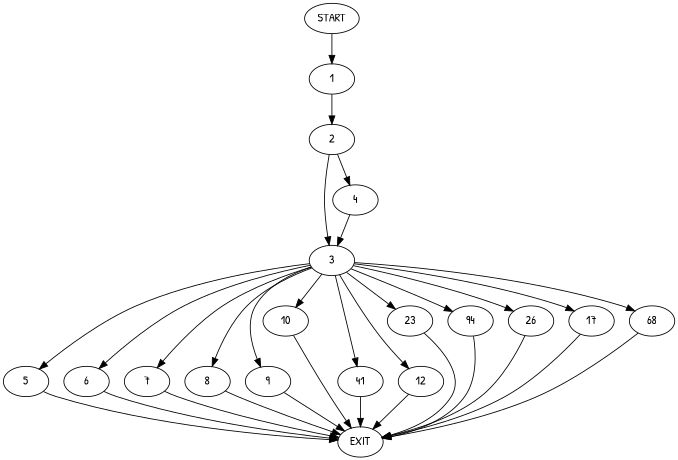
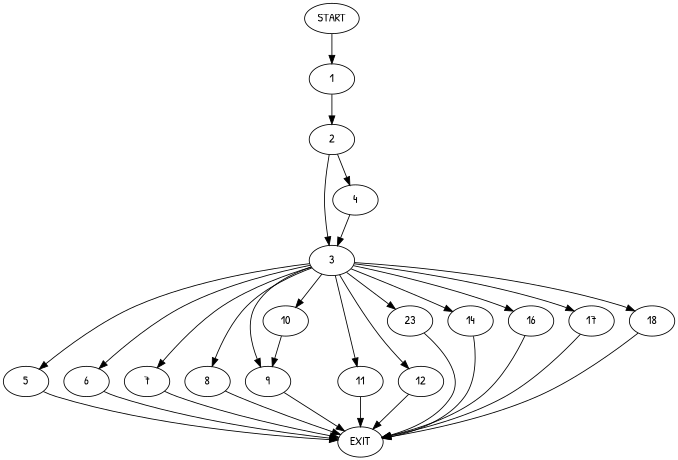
node "94": label "94" -> "14"
node "26": label "26" -> "16"
node "68": label "68" -> "18"
edge "10" -> "EXIT": now "10" -> "9"
node "41": label "41" -> "11"
